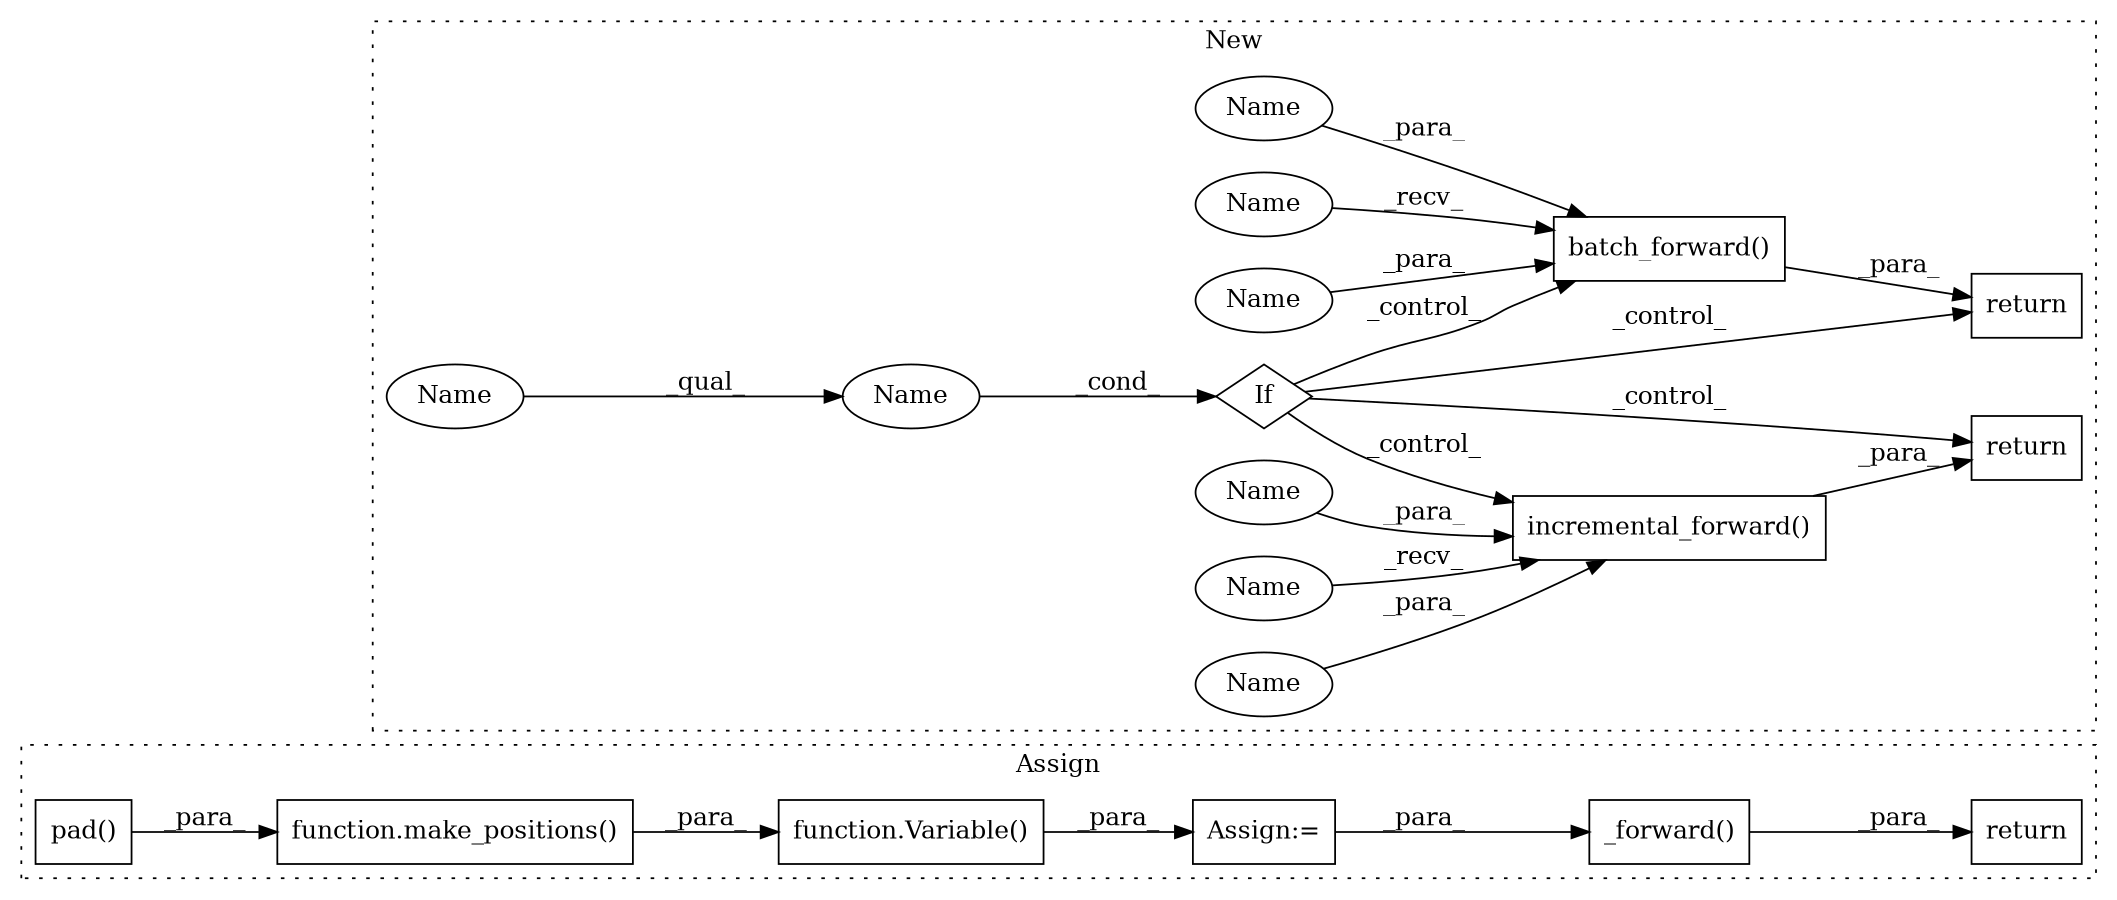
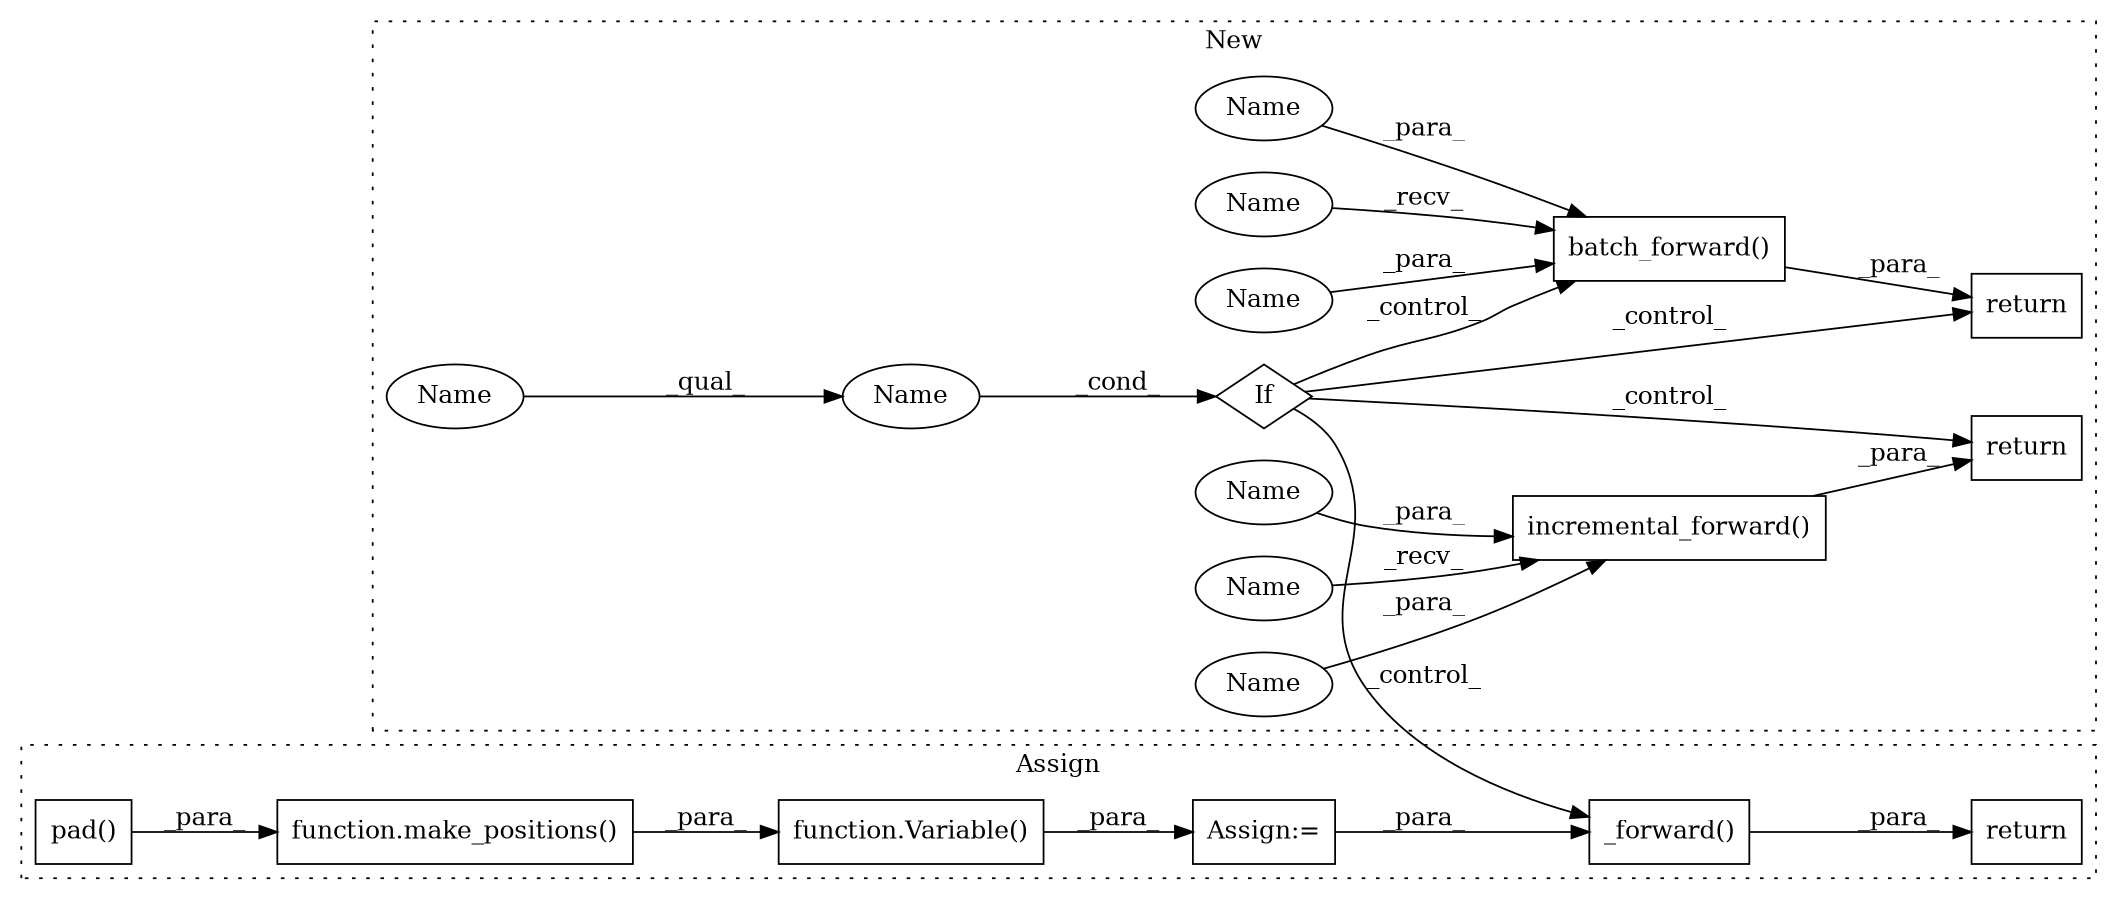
edge "If" -> "incremental_forward()": now "If" -> "_forward()"
